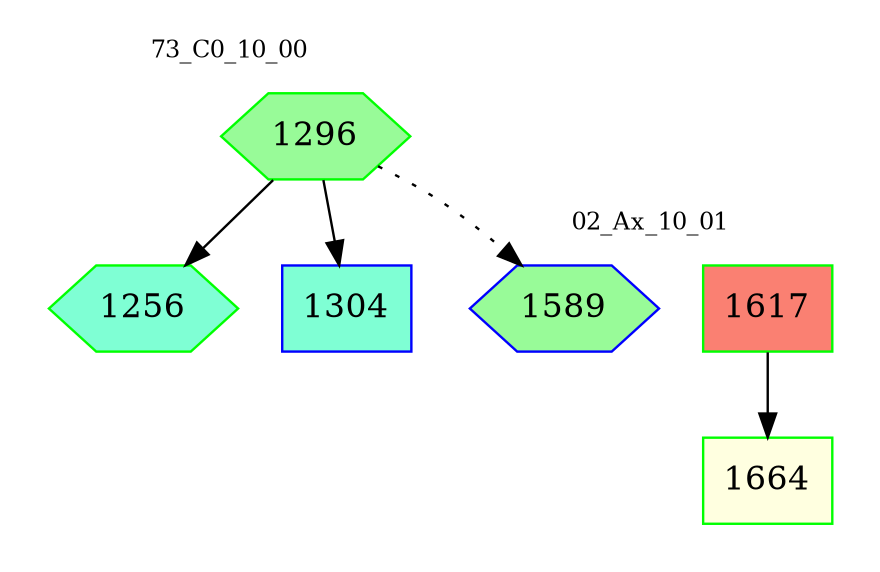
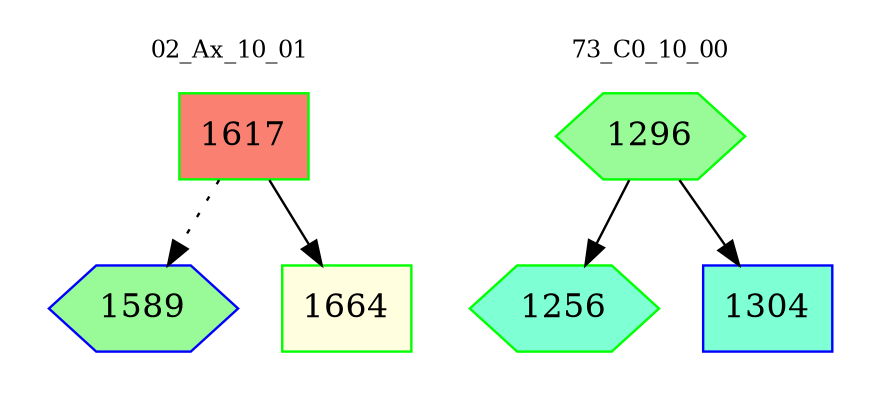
edge "1296" -> "1589": now "1617" -> "1589"
